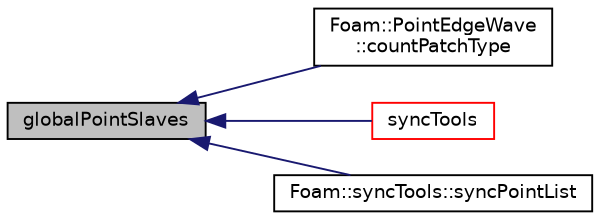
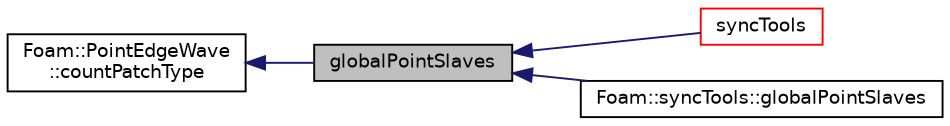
edge "Foam::PointEdgeWave ::countPatchType" -> "globalPointSlaves": reversed
node "Foam::syncTools::syncPointList": label "Foam::syncTools::syncPointList" -> "Foam::syncTools::globalPointSlaves"
